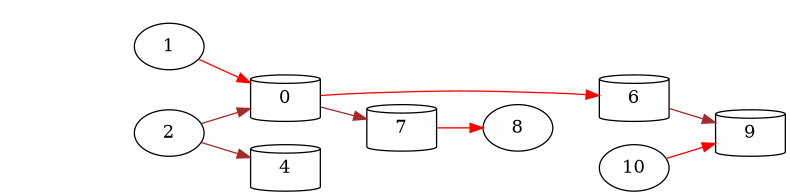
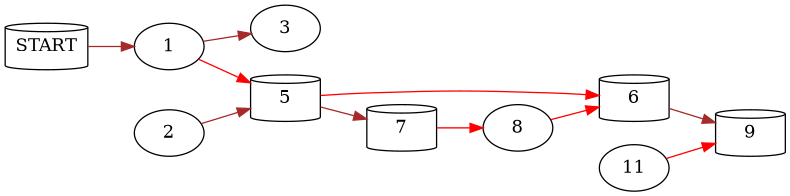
node "3": added
node "START": added
node "0": label "0" -> "5"
edge "8" -> "6": added
node "4": removed
node "10": label "10" -> "11"
